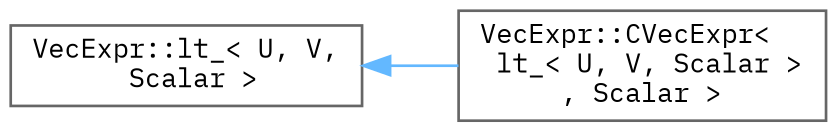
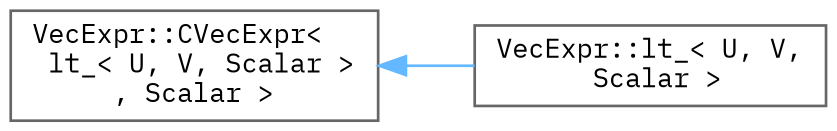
edge "VecExpr::CVecExpr< lt_< U, V, Scalar > , Scalar >" -> "VecExpr::lt_< U, V, Scalar >": reversed
